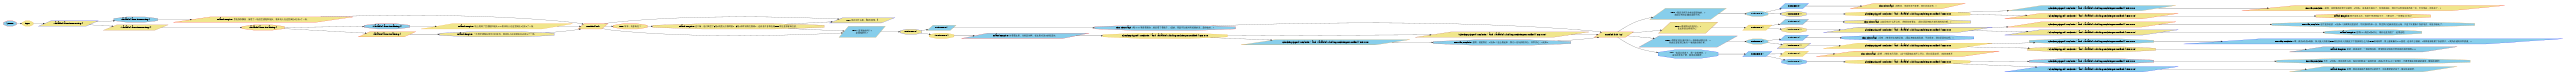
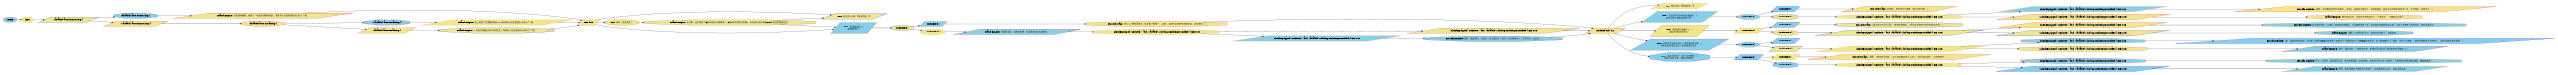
node "You: 我们走吧。[完成思维。]": added
node "Untitled hub": label "Untitled hub" -> "Kim hub"
node "Kim Kitsuragi: “呃……”警督看着你，然后看了看瓶子。“是的。我想可以相对有把握的说，是你做的。”": fillcolor skyblue -> khaki
node "Kim Kitsuragi: “没错，”警督冷淡地标记着。“看起来确实很高级。不过现在，我们还是先走吧。”": removed
